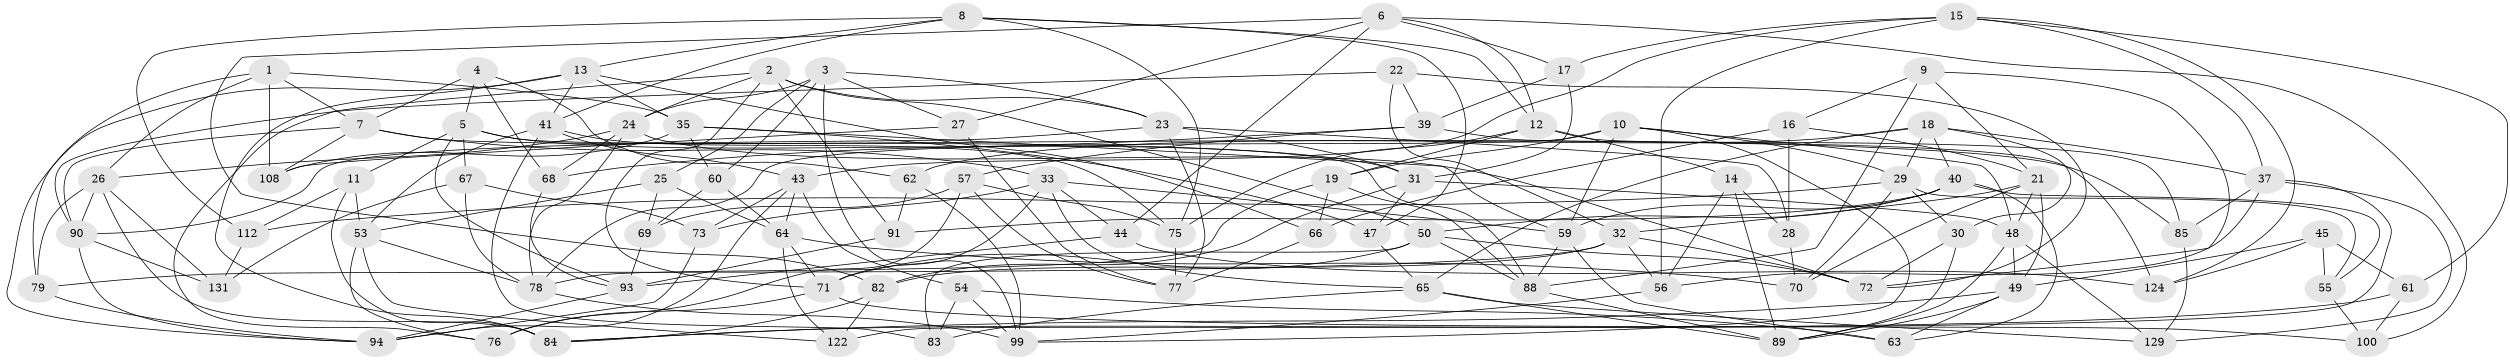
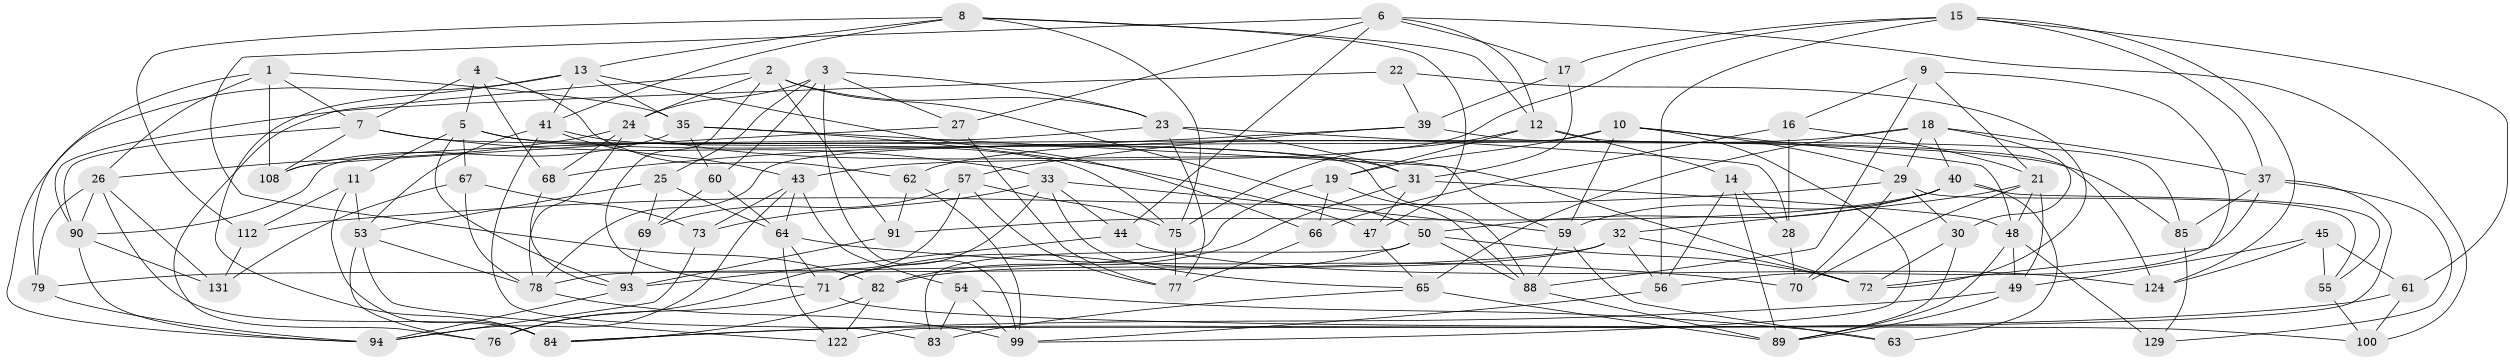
edge "22" -- "32": removed
edge "49" -- "63": removed
edge "65" -- "129": removed
